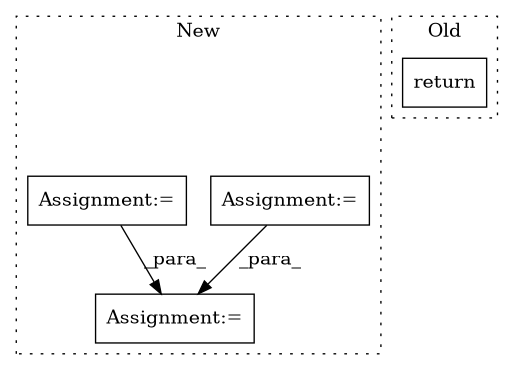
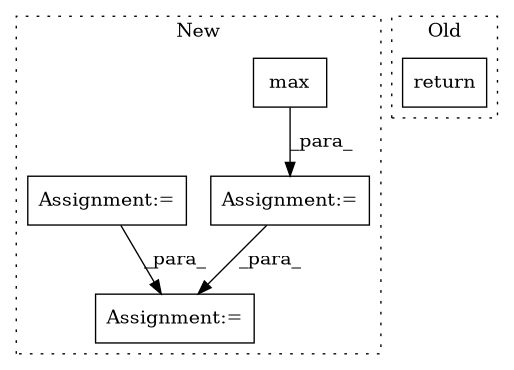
node "max": added
